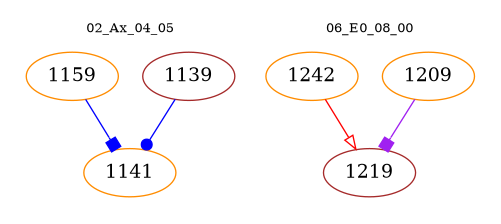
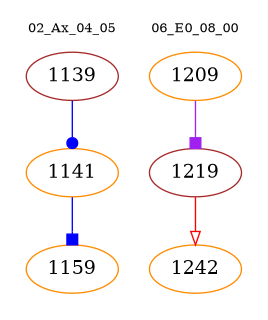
edge "1159" -> "1141": reversed
edge "1242" -> "1219": reversed
